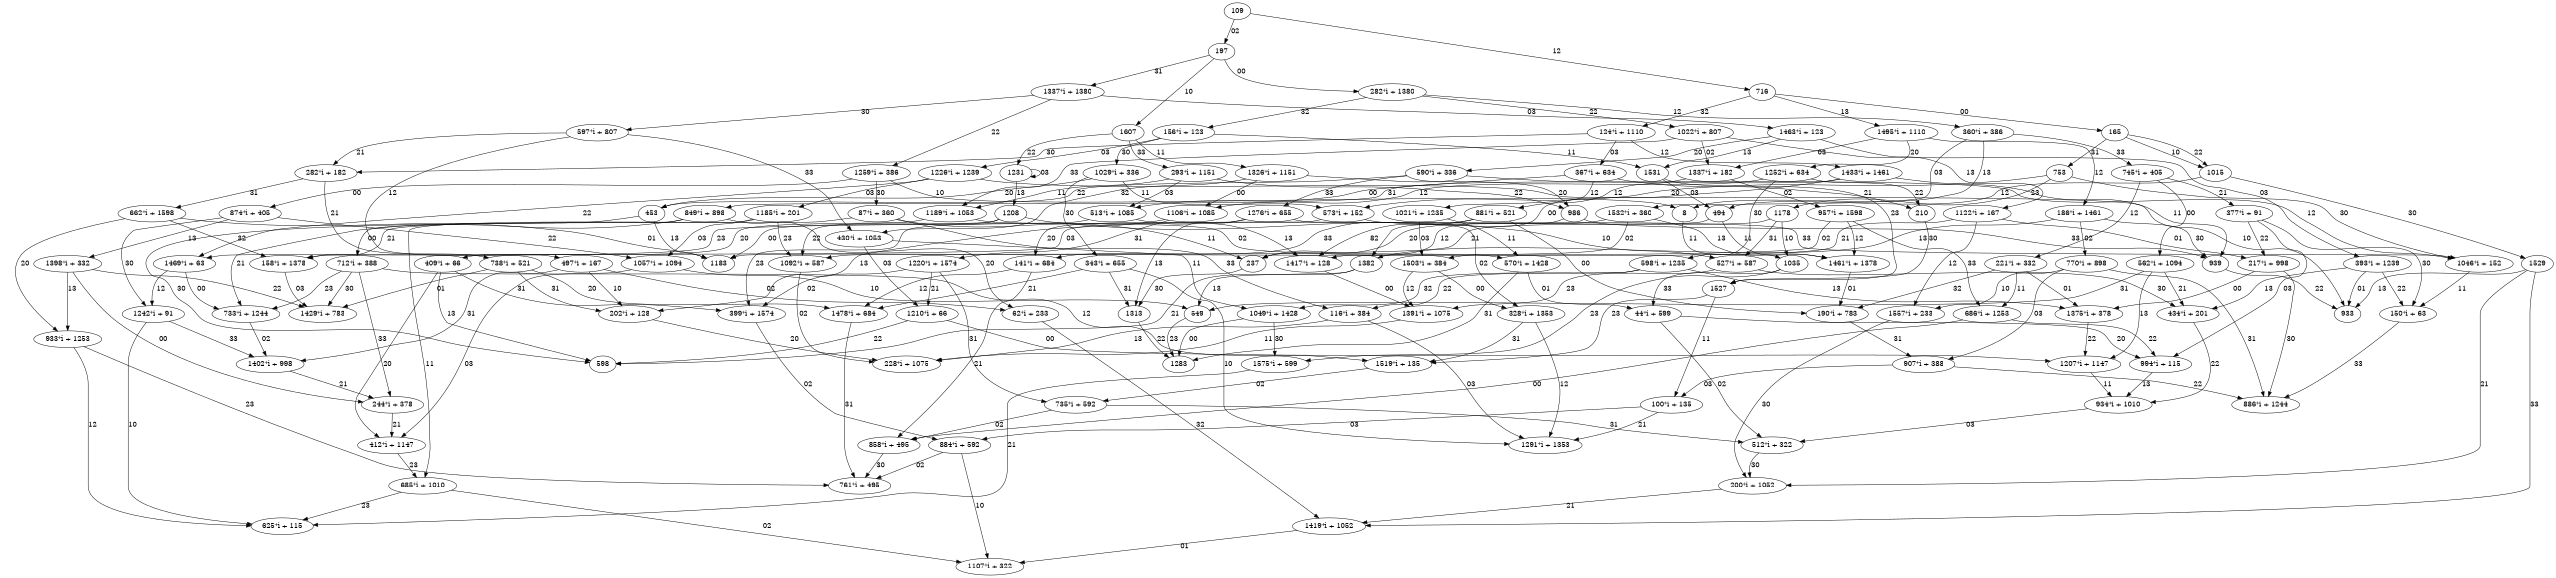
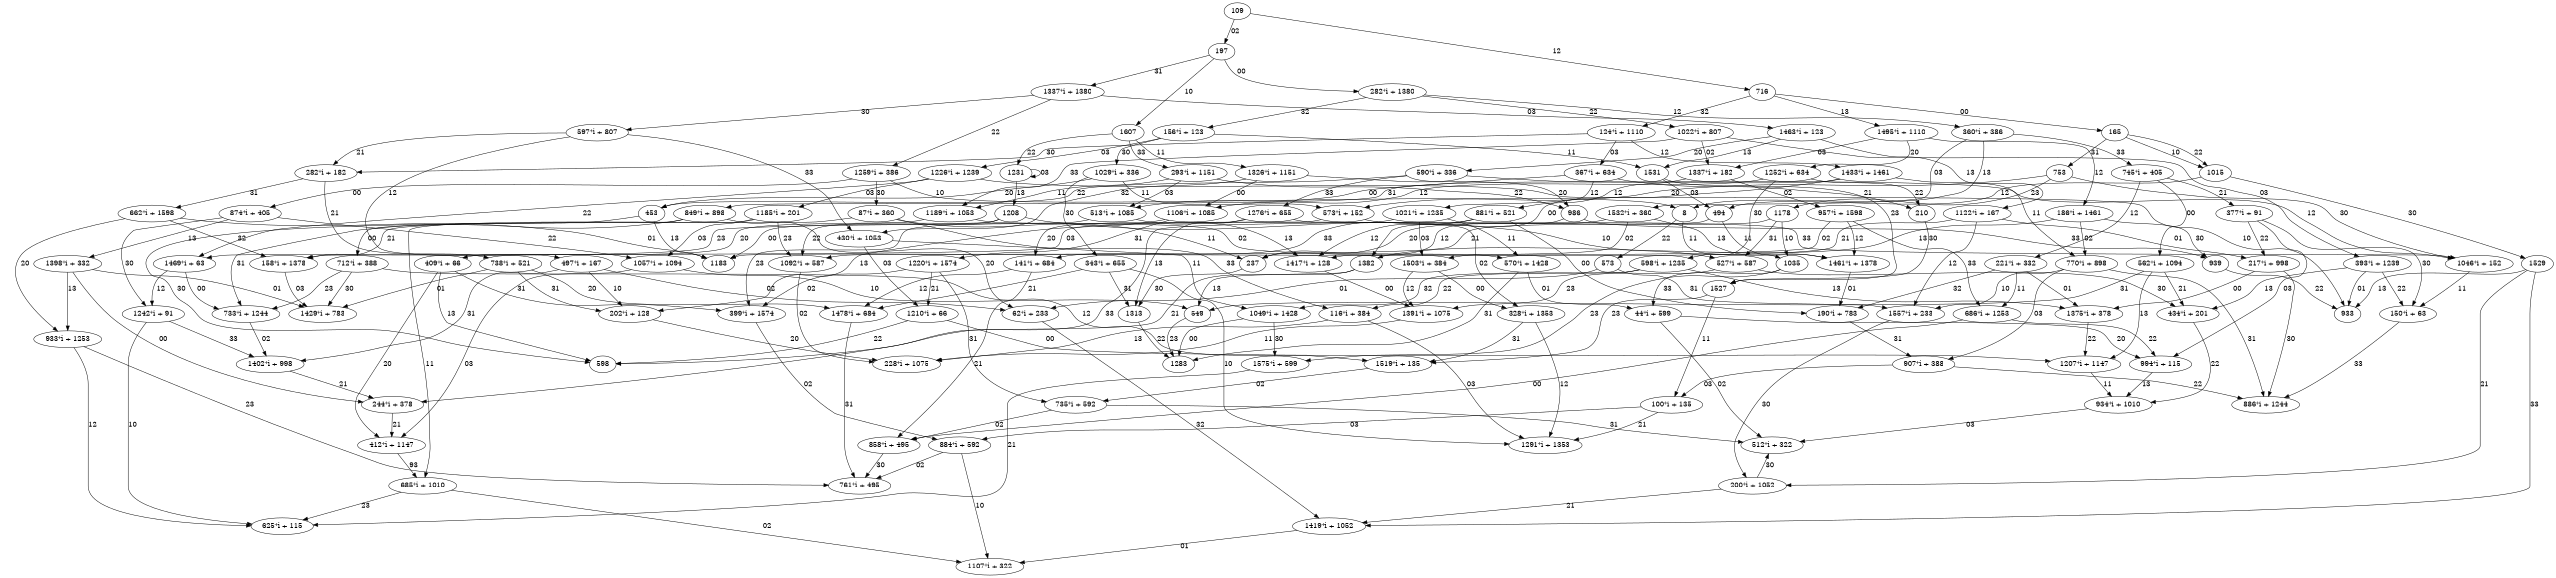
edge "1433*i + 1461" -> "939": now "1433*i + 1461" -> "770*i + 898"
edge "881*i + 521" -> "1417*i + 128": label "82" -> "12"
edge "849*i + 898" -> "733*i + 1244": label "21" -> "31"
node "573": added
edge "1398*i + 332" -> "1429*i + 783": label "22" -> "01"
edge "712*i + 388" -> "244*i + 378": now "1021*i + 1235" -> "244*i + 378"
edge "512*i + 322" -> "200*i + 1052": reversed
edge "412*i + 1147" -> "685*i + 1010": label "23" -> "93"
